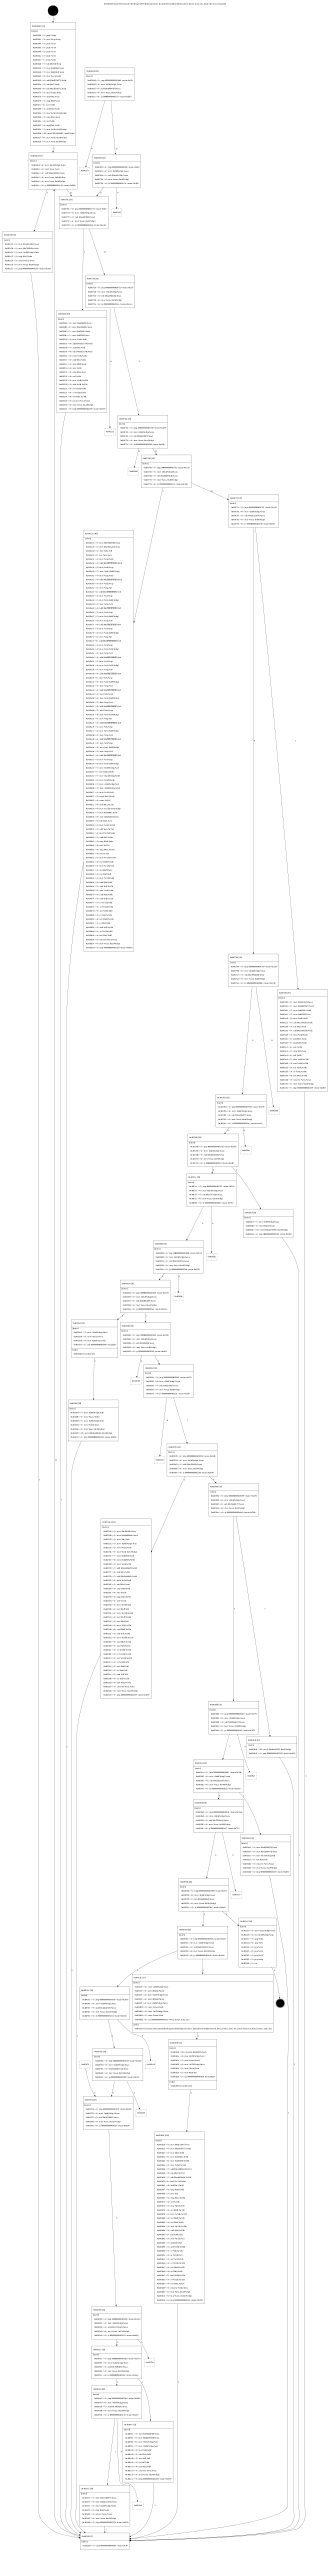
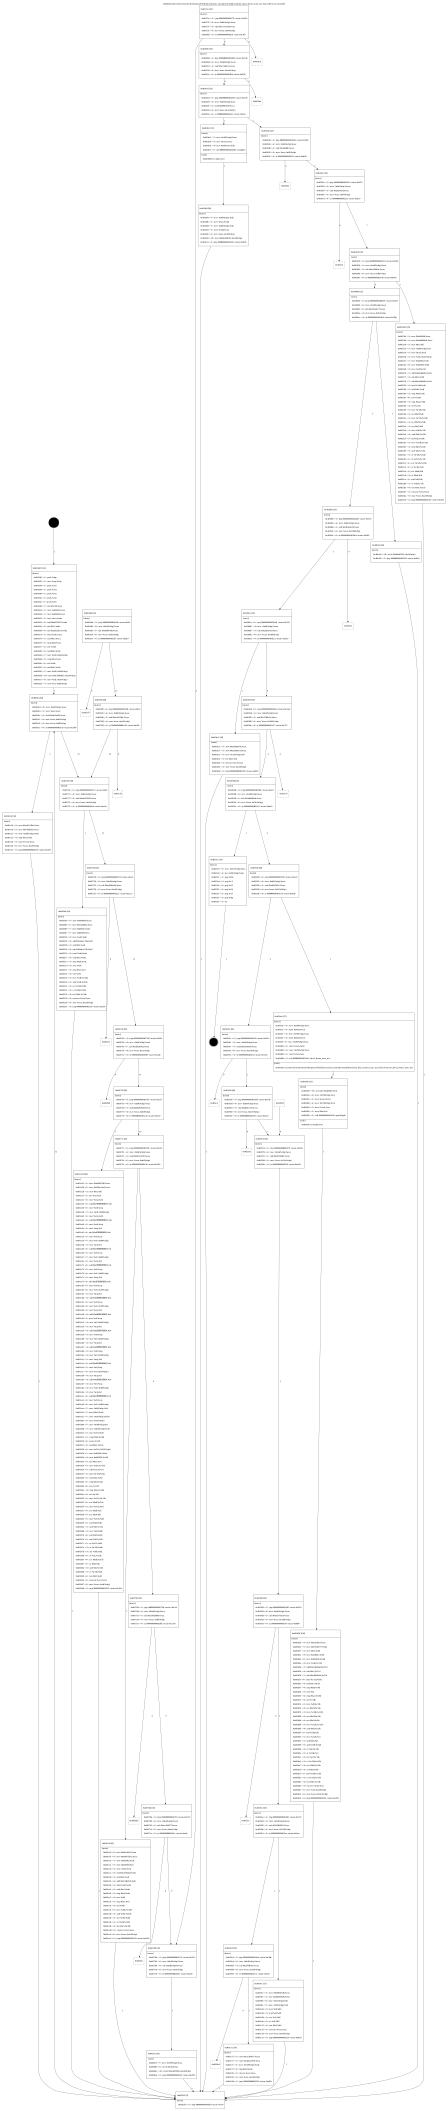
edge "0x4017d0 [28]" -> "0x4017ec [28]": reversed
